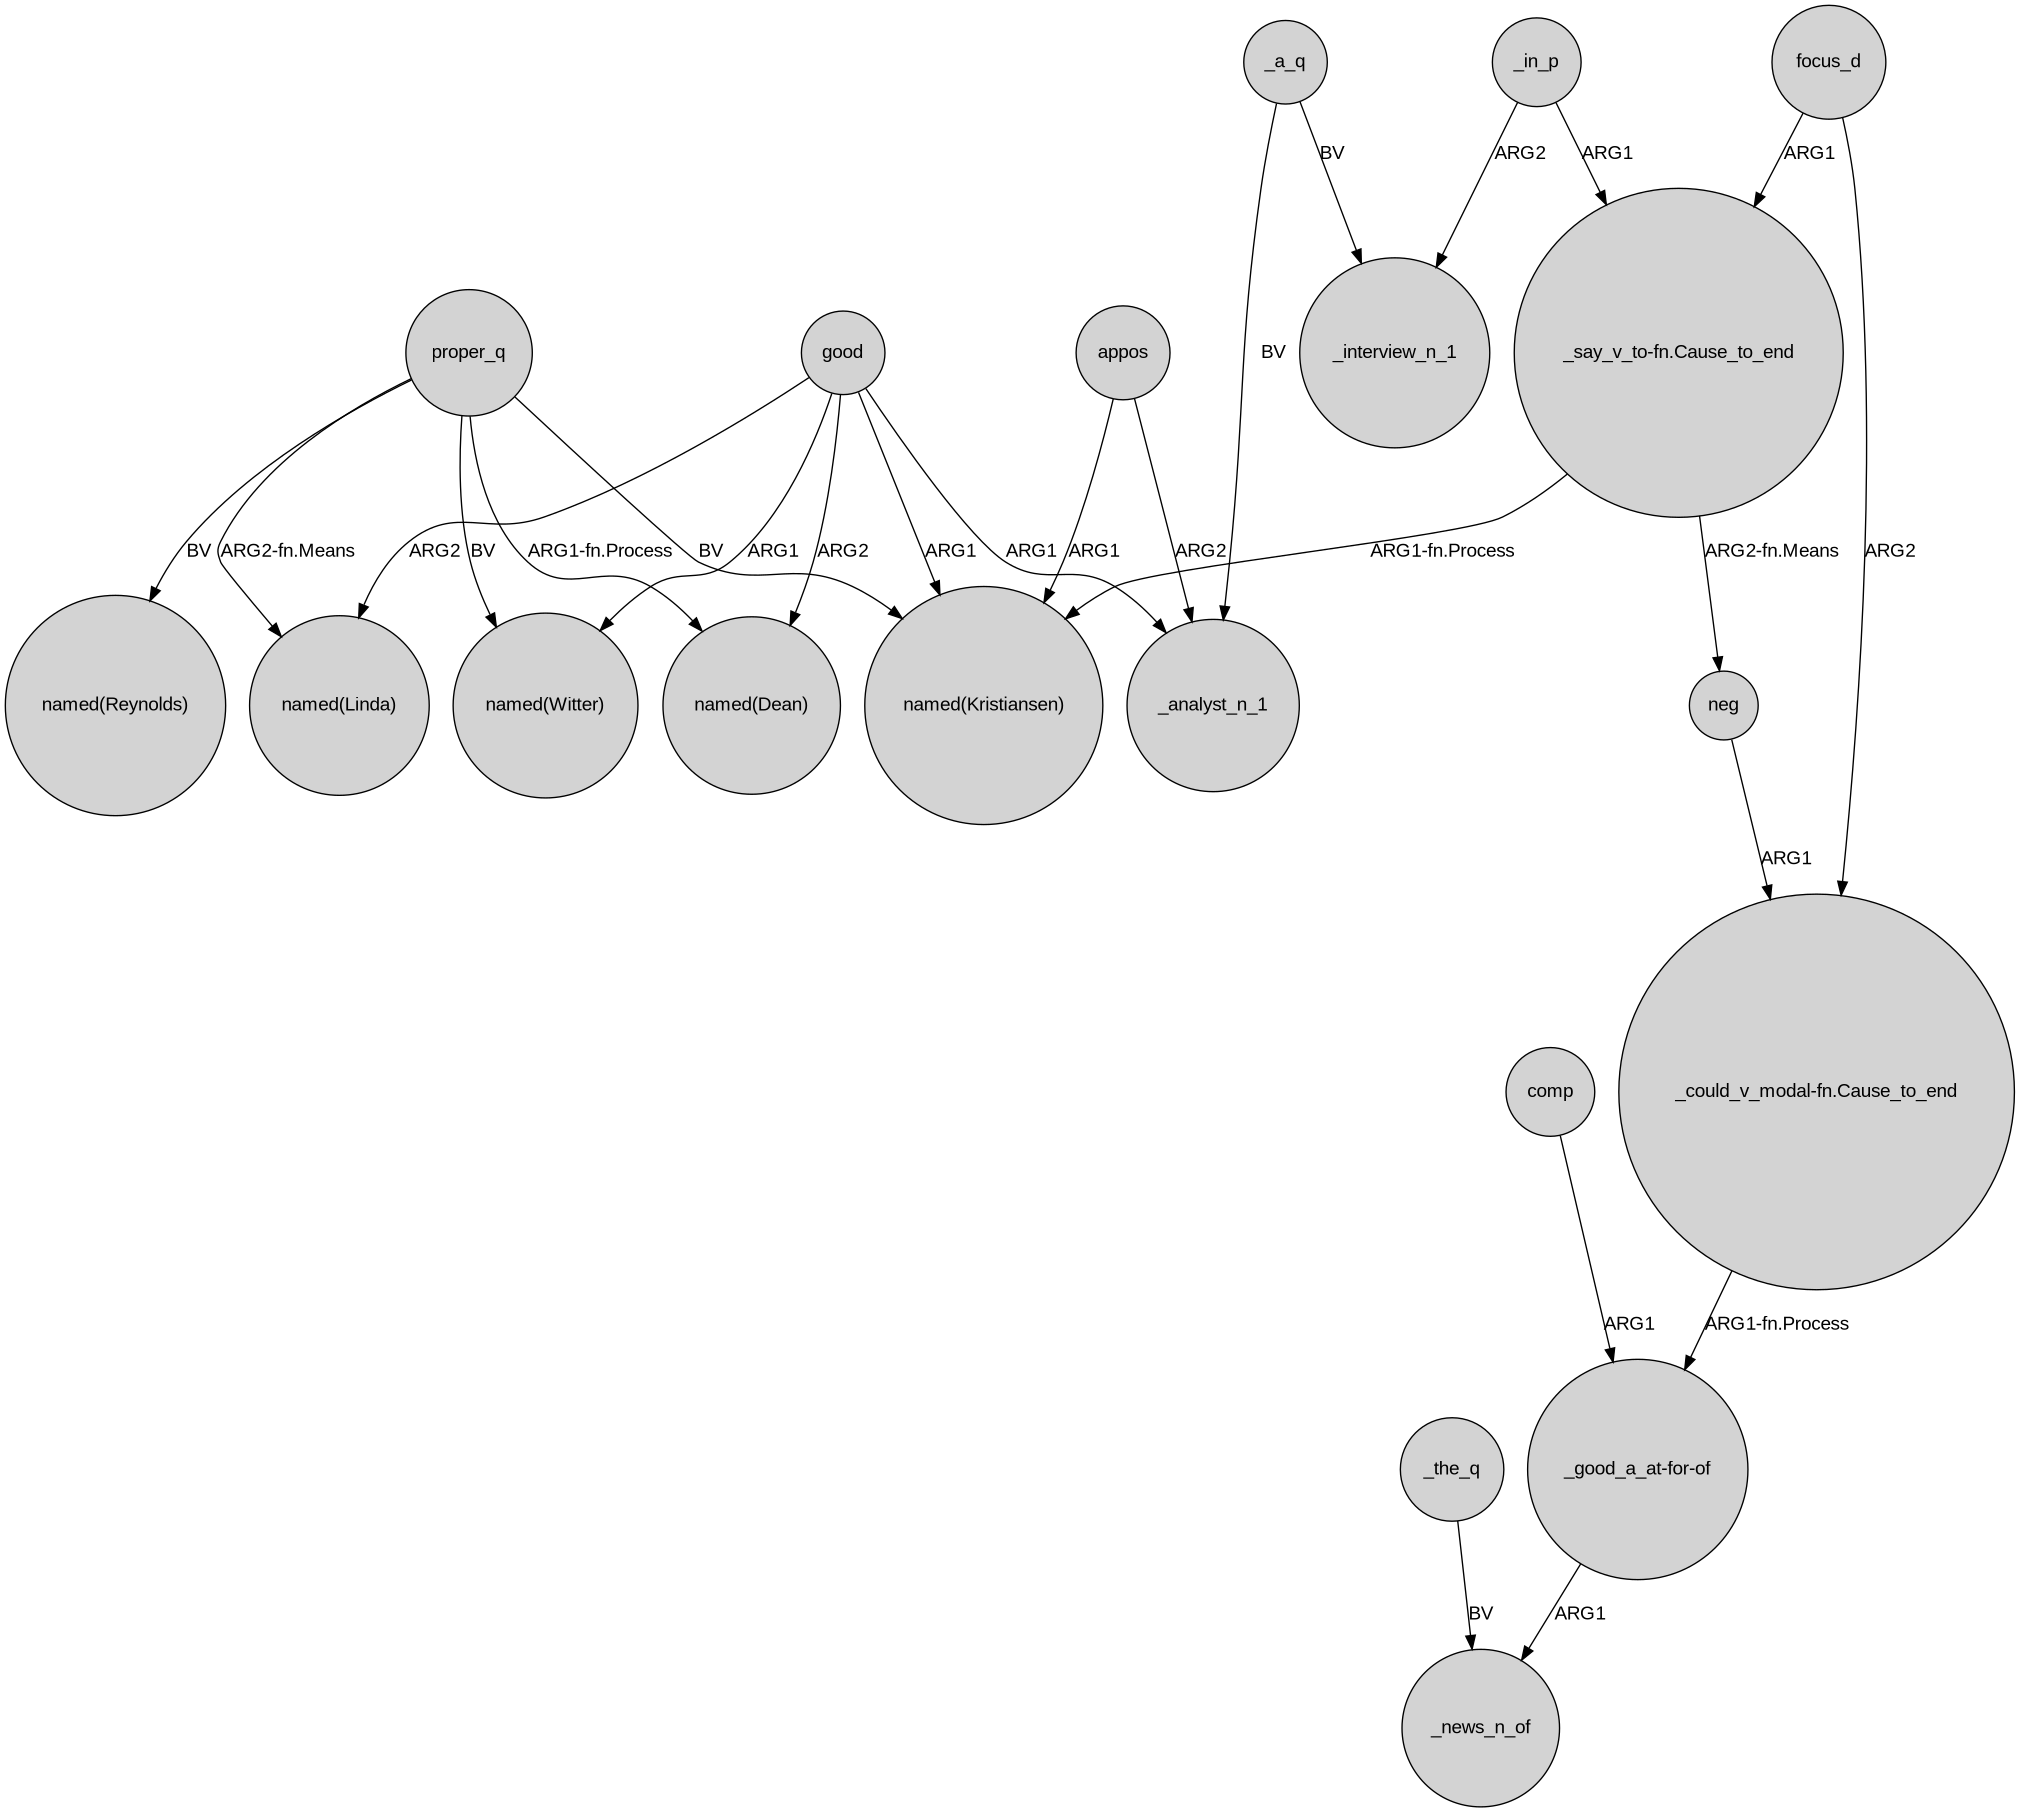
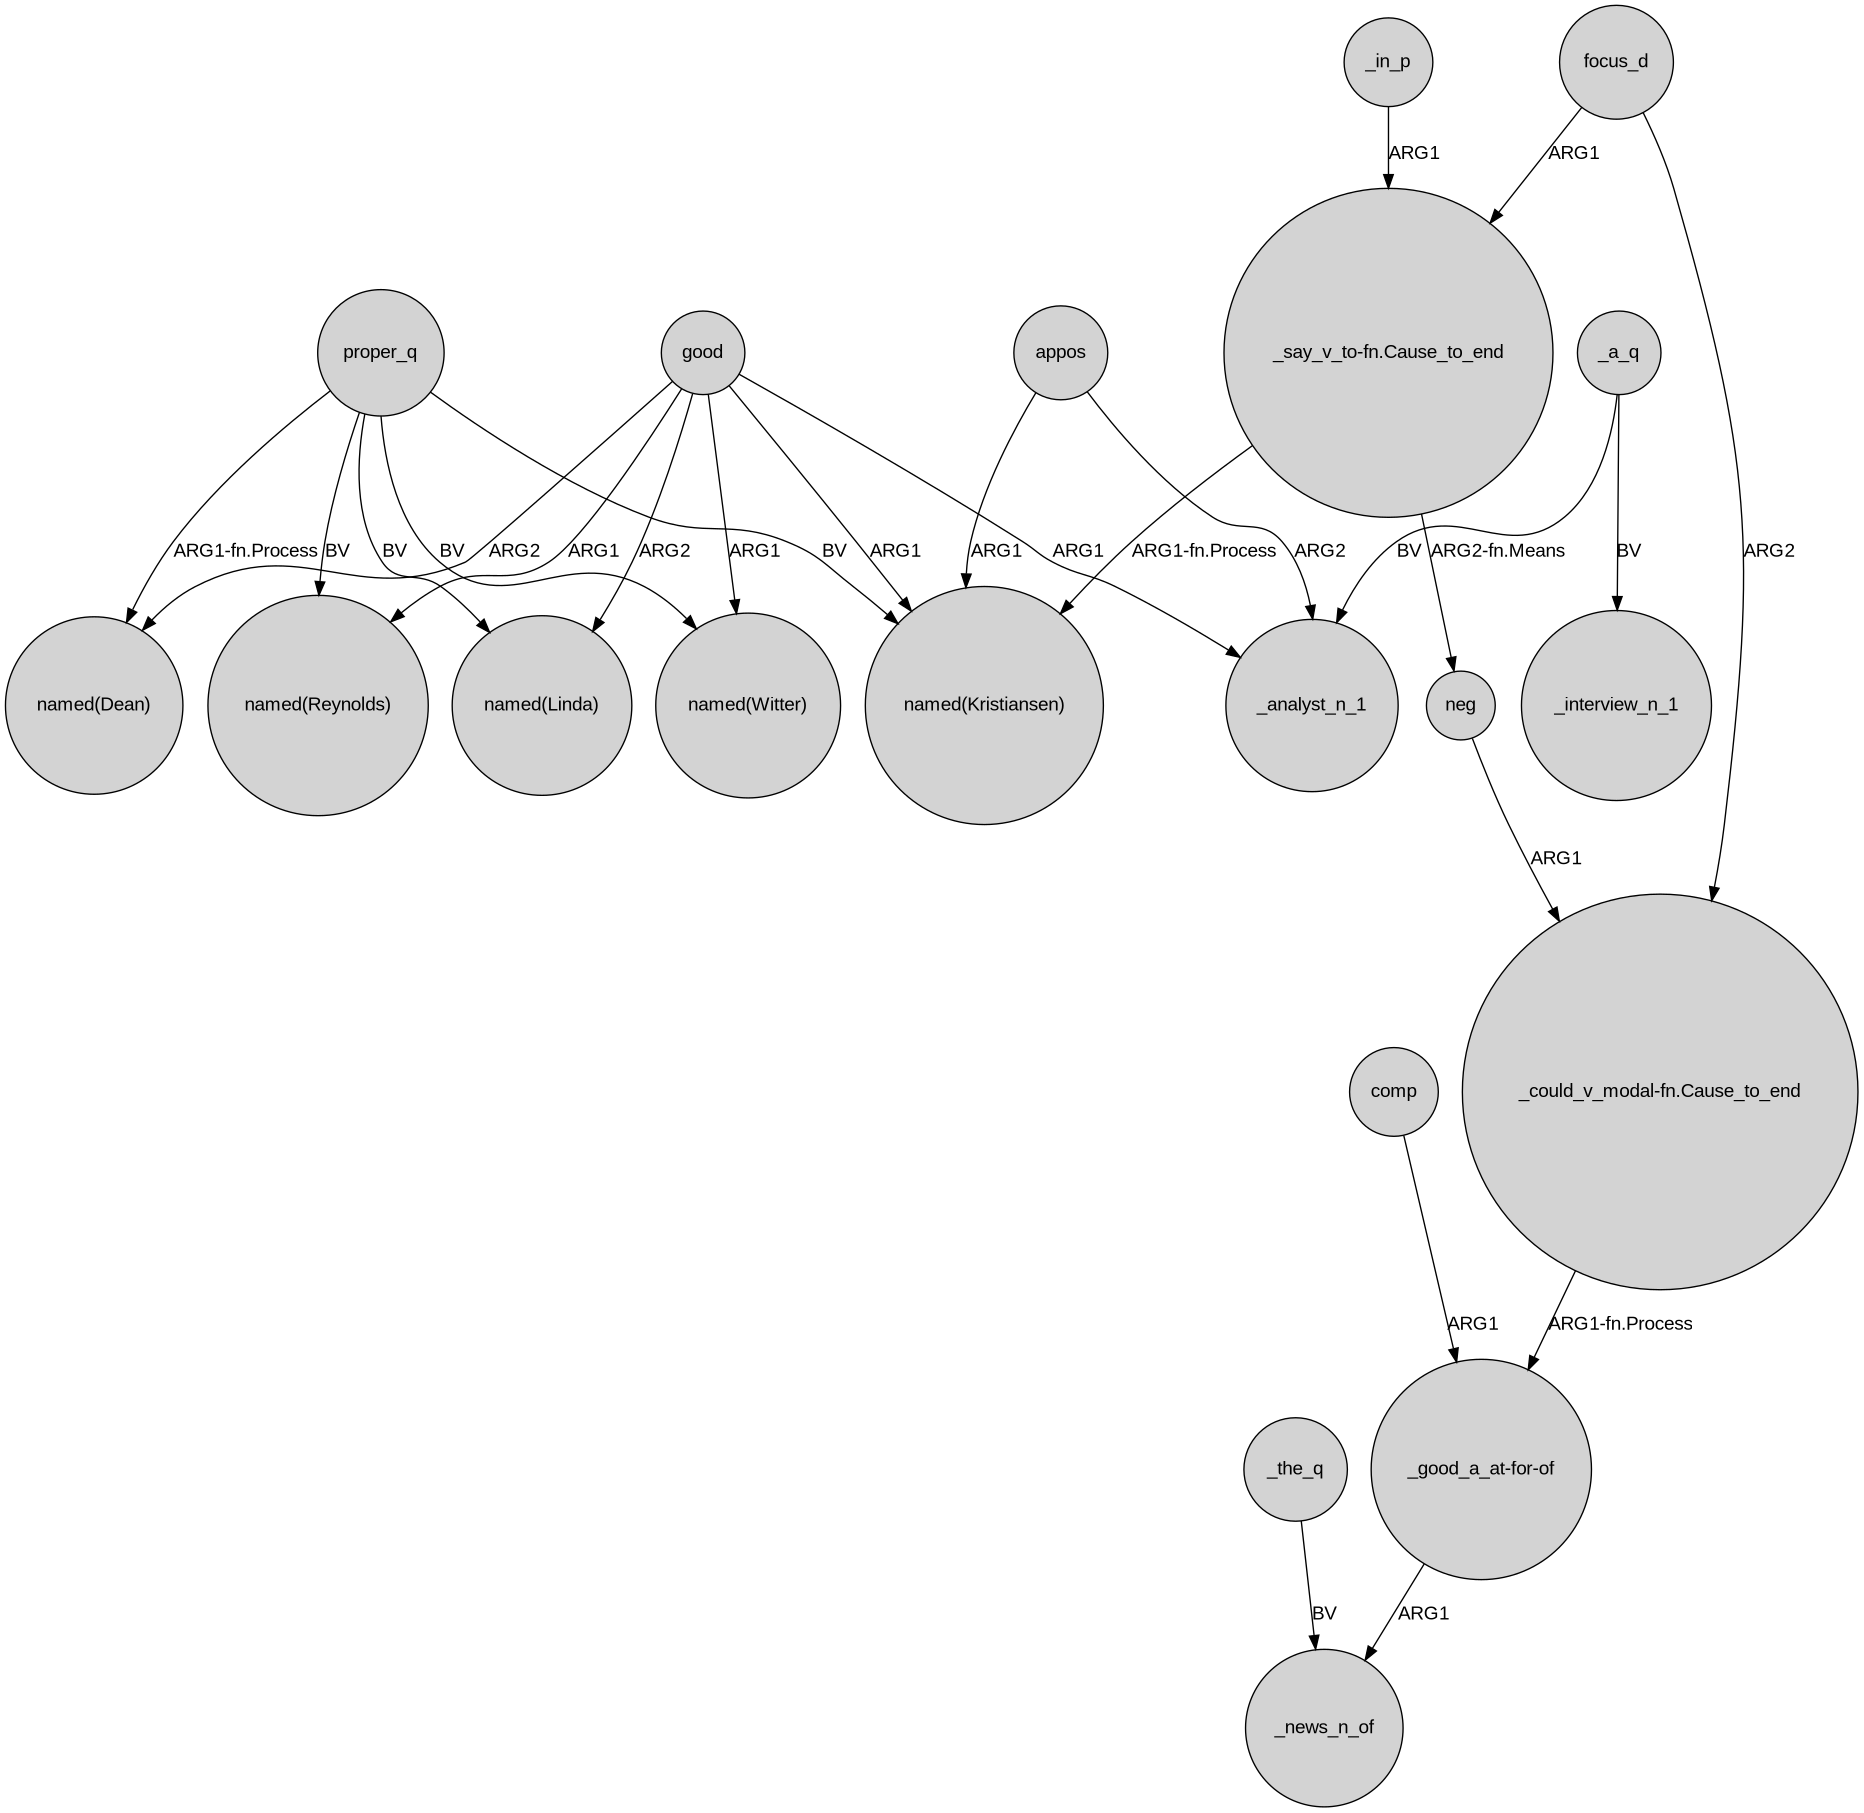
edge "_in_p" -> "_interview_n_1": removed, label "ARG2"
edge "good" -> "named(Reynolds)": added, label "ARG1"
edge "proper_q" -> "named(Linda)": label "ARG2-fn.Means" -> "BV"
